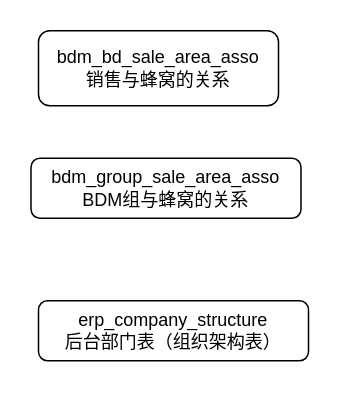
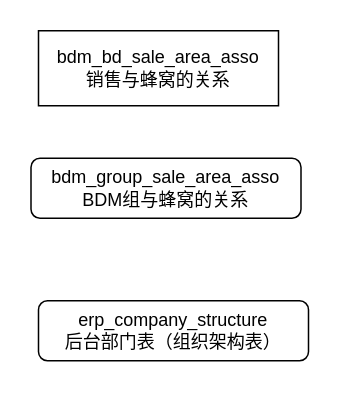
node "bdm_bd_sale_area_asso 销售与蜂窝的关系": shape rounded rectangle -> rectangle
